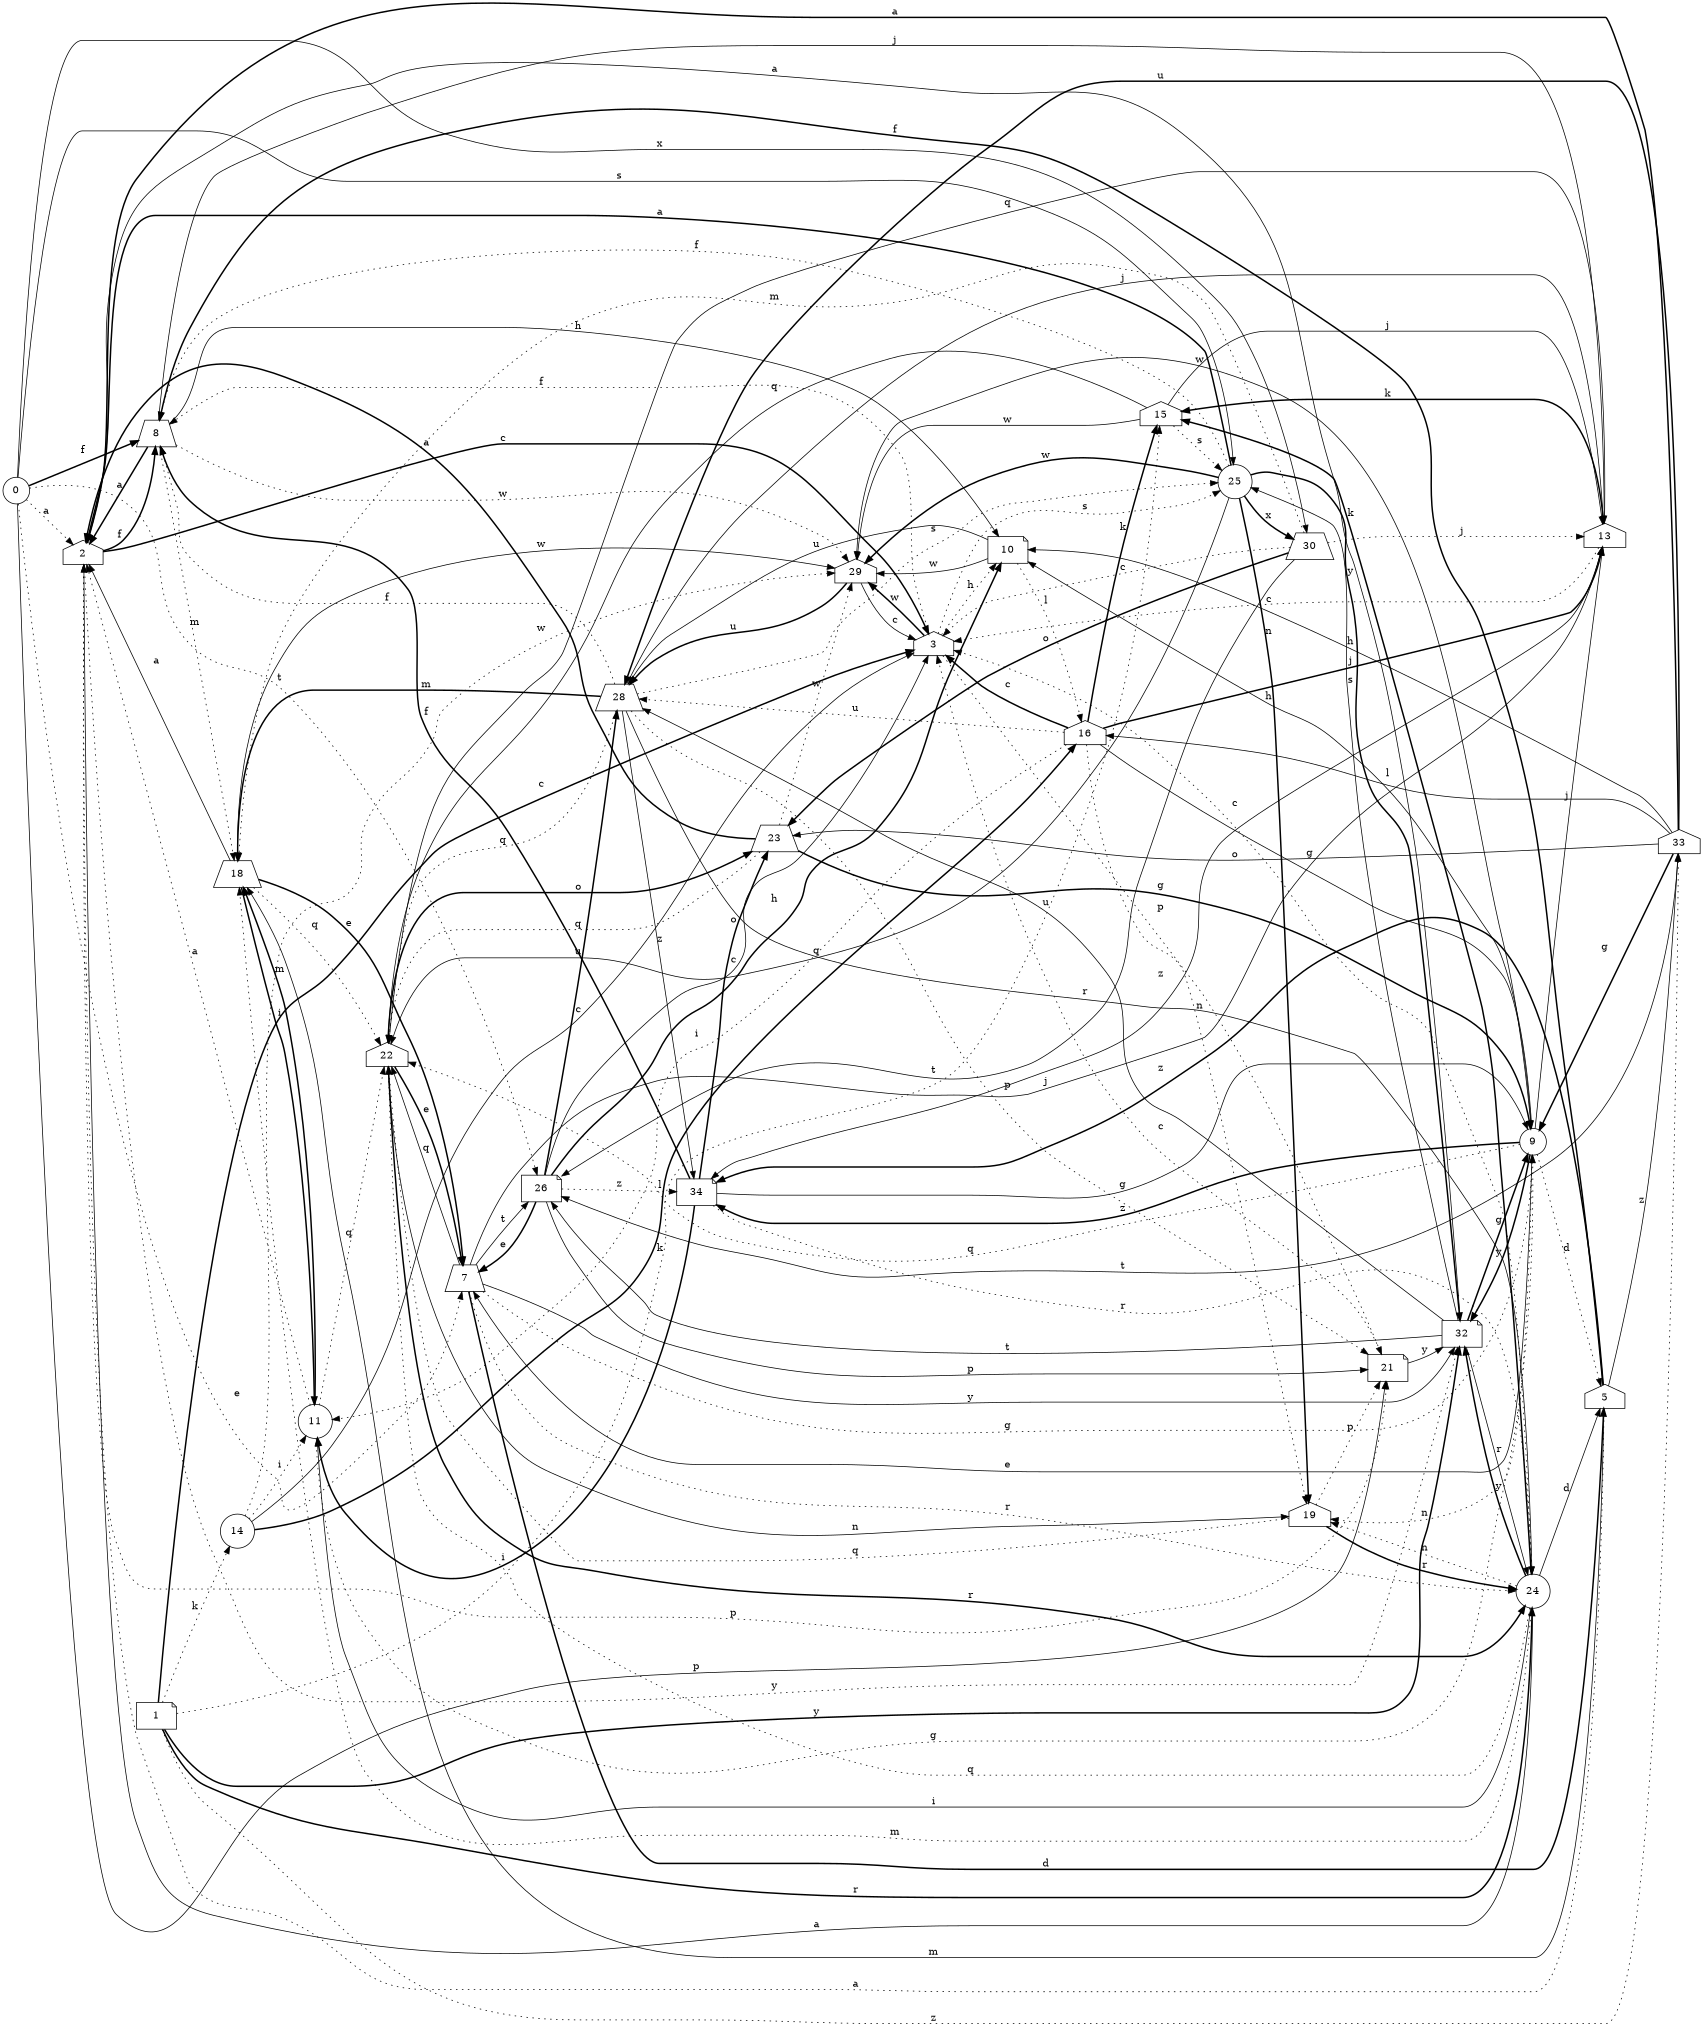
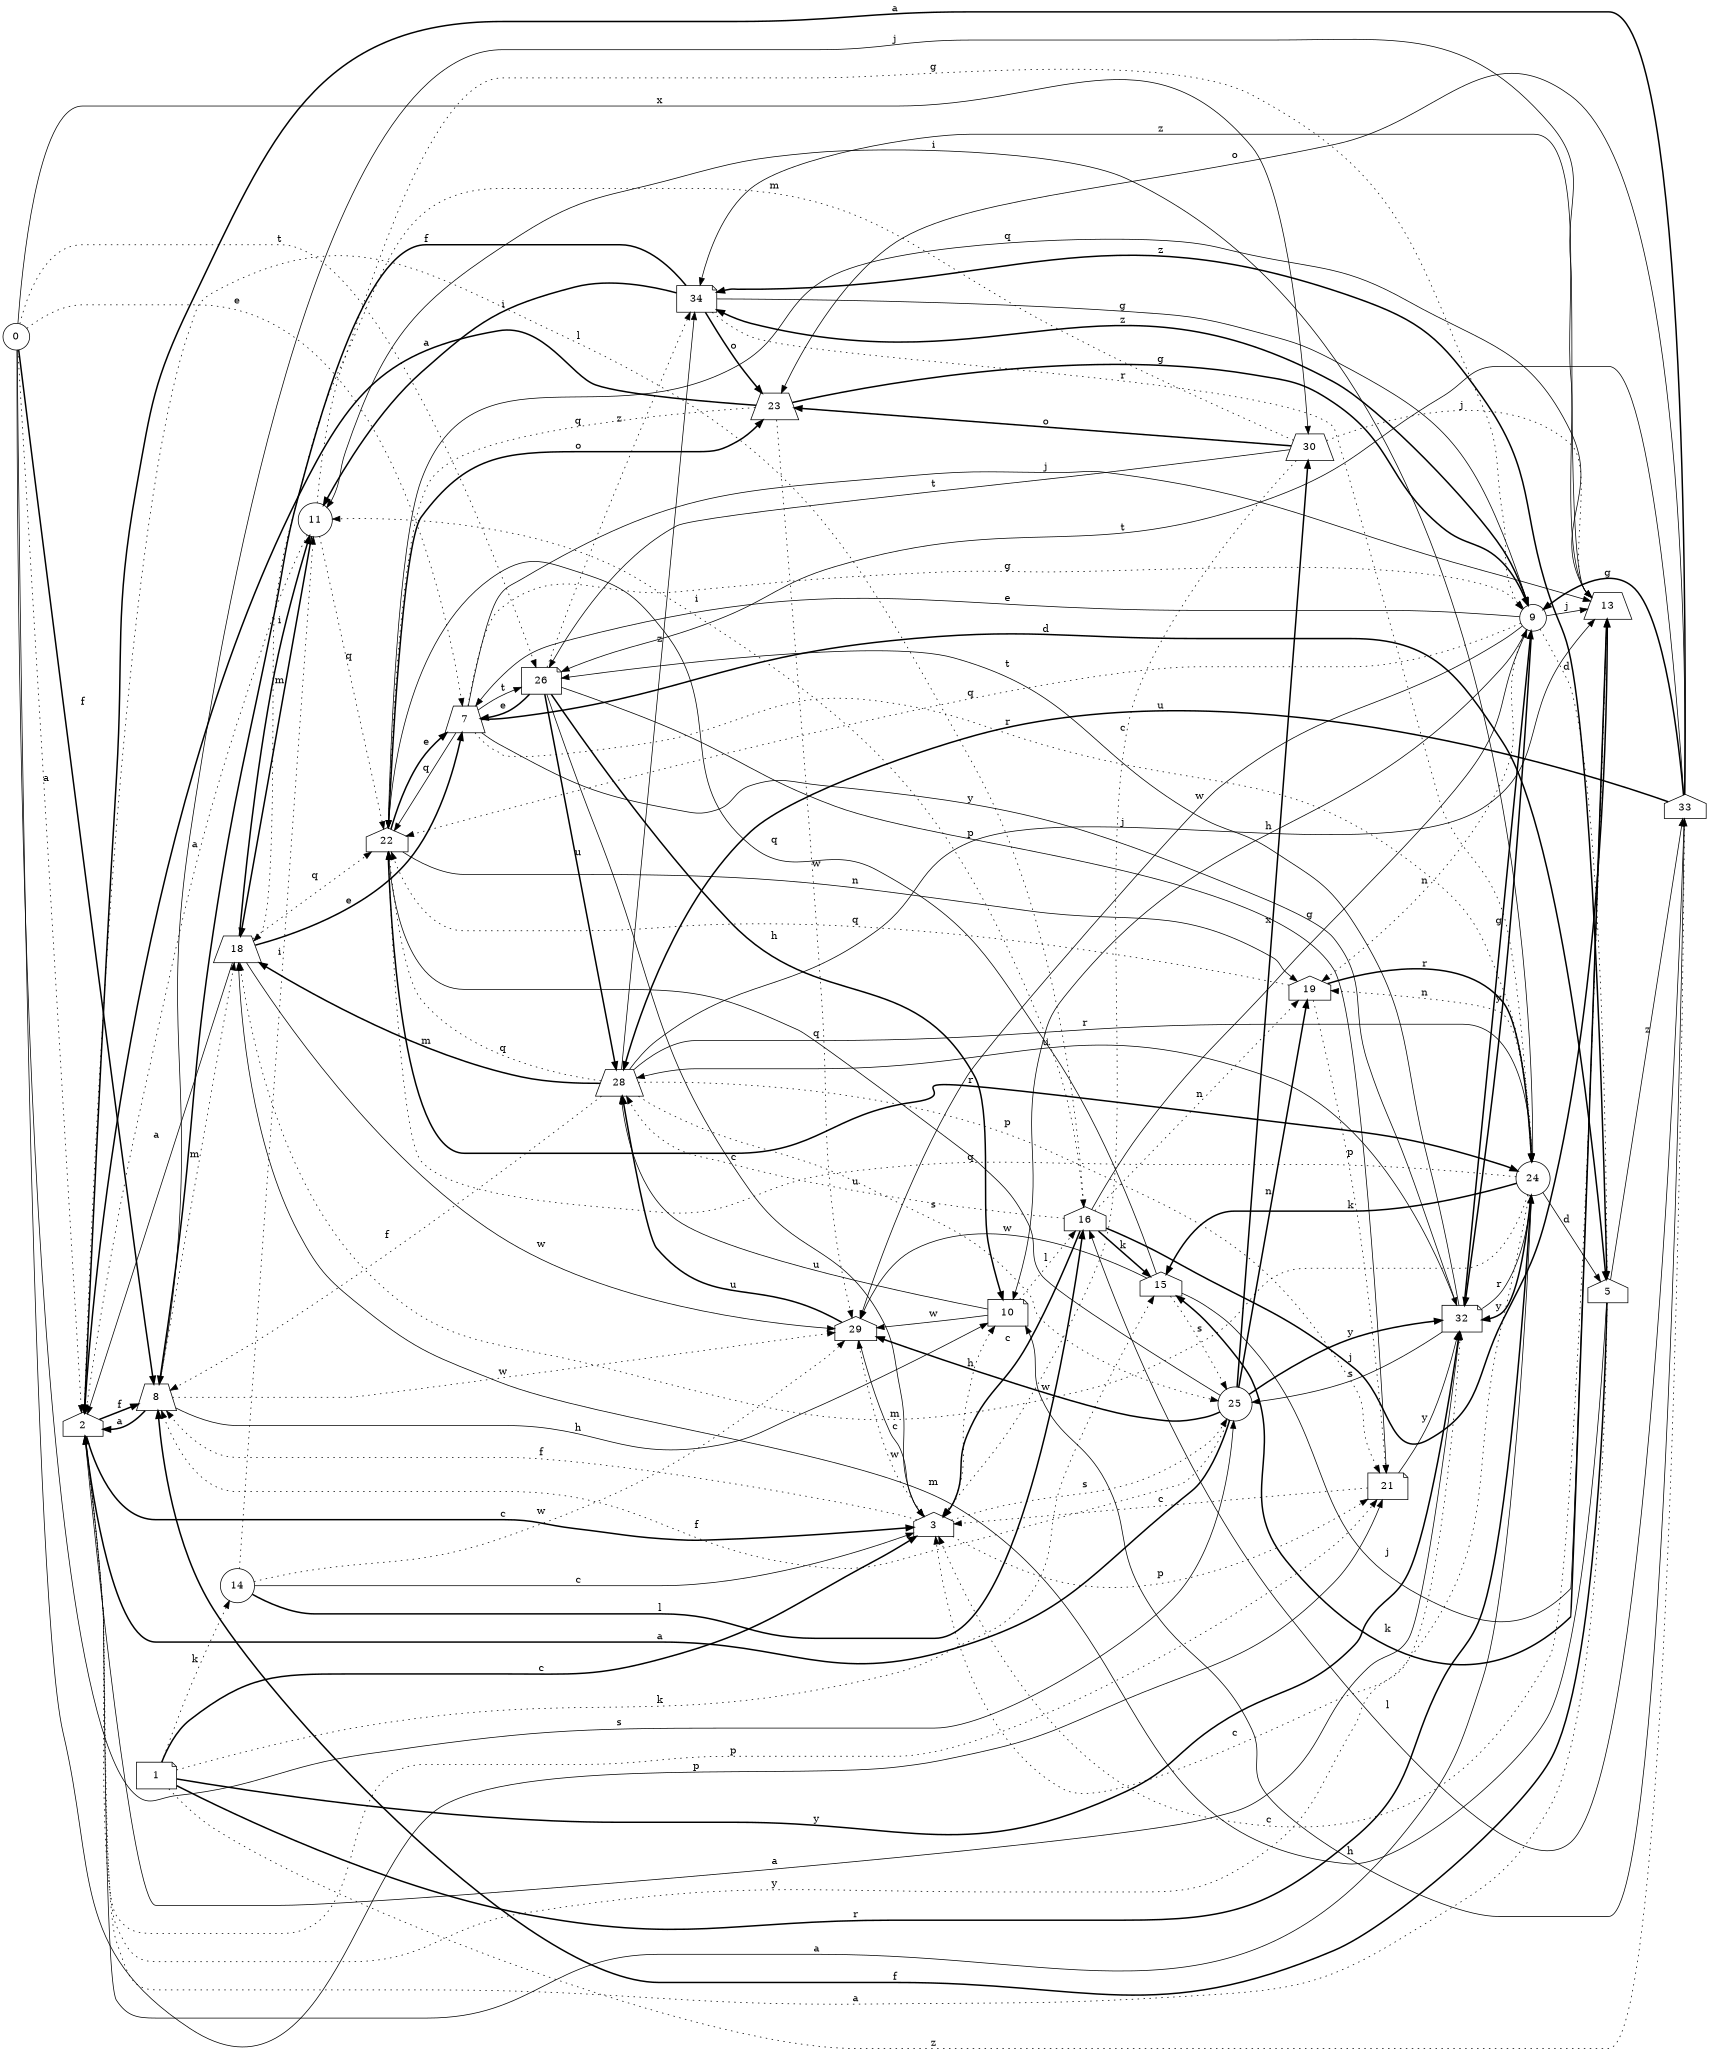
edge "2" -> "16": added, label "l"
node "13": shape house -> trapezium
edge "3" -> "29": style bold -> dotted
